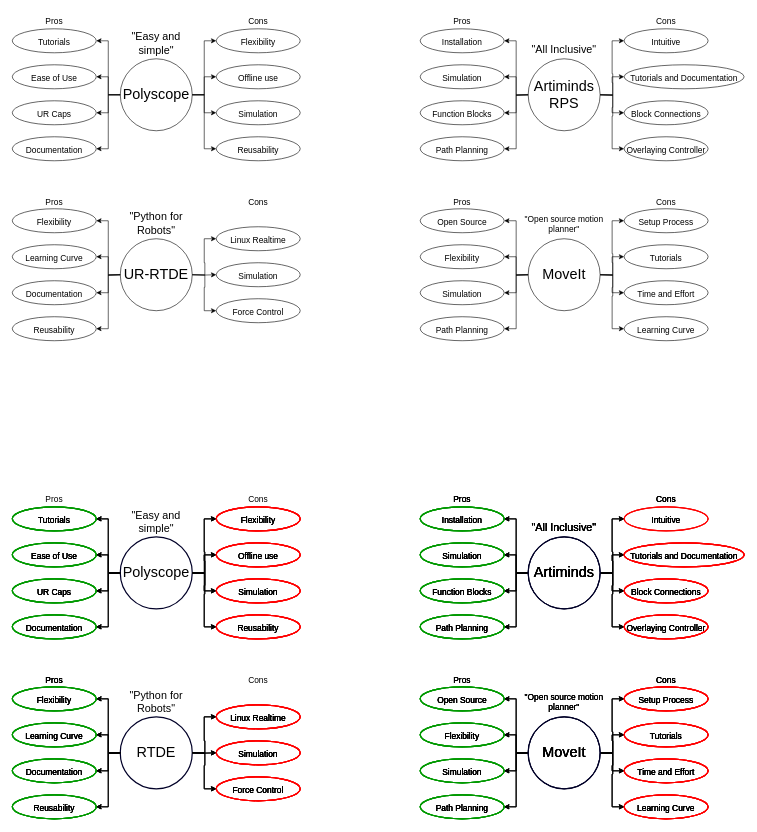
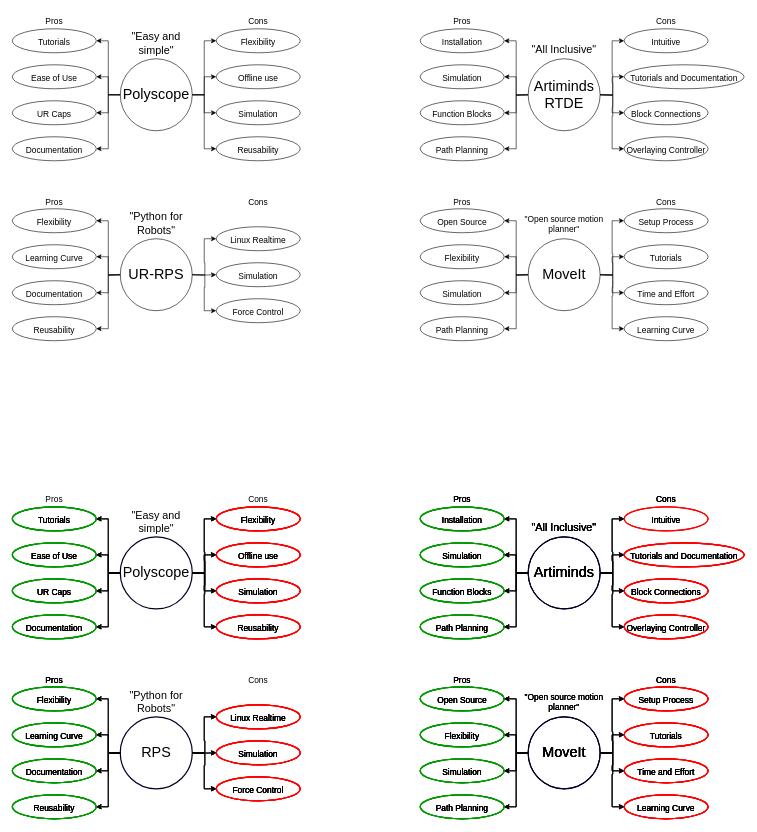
node "Artiminds RPS": label "Artiminds RPS" -> "Artiminds RTDE"
node "UR-RTDE": label "UR-RTDE" -> "UR-RPS"
node "RTDE": label "RTDE" -> "RPS"
